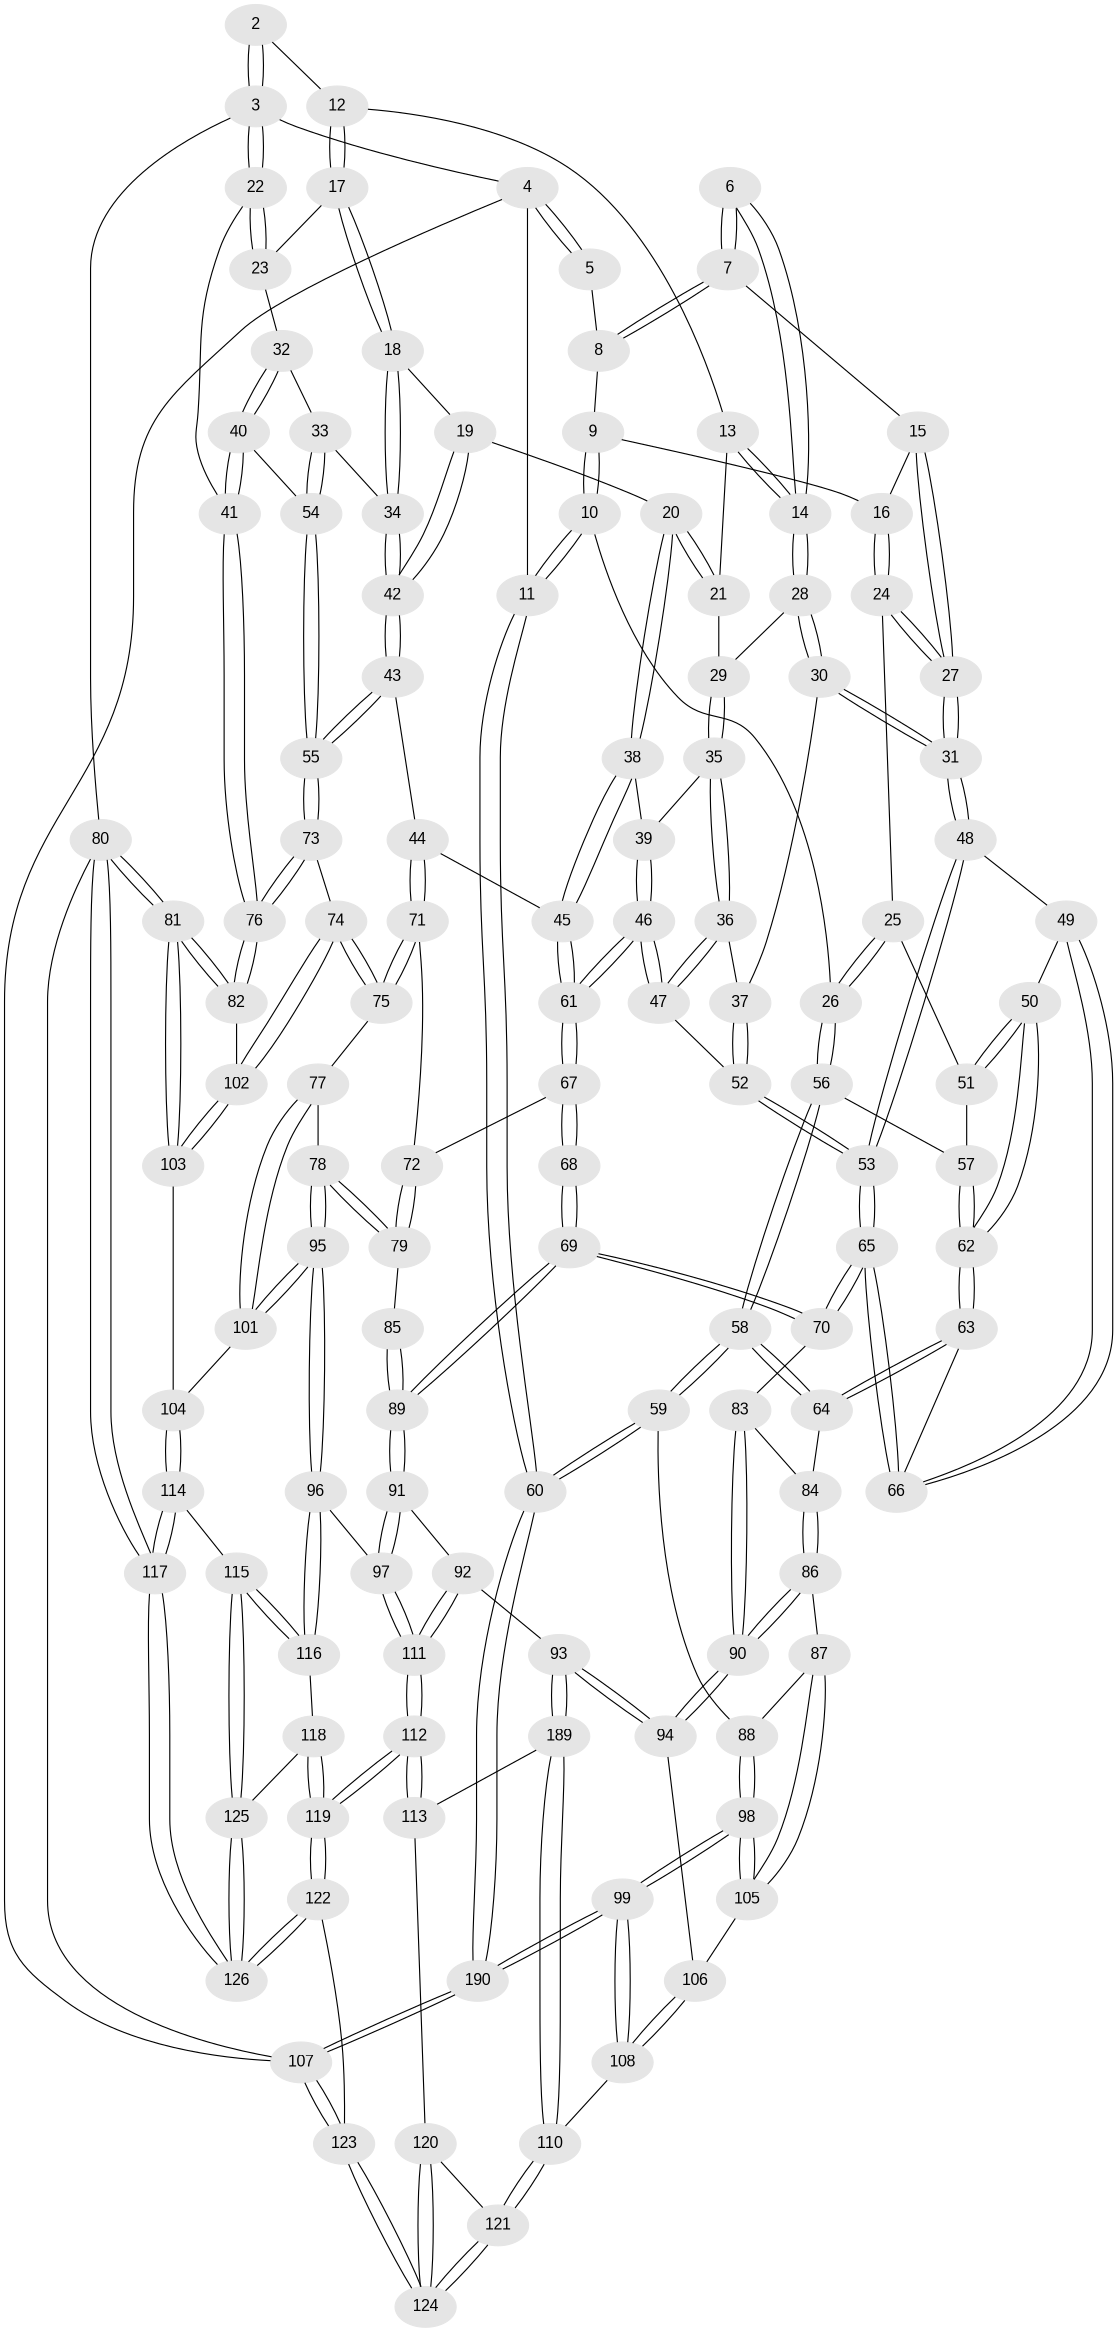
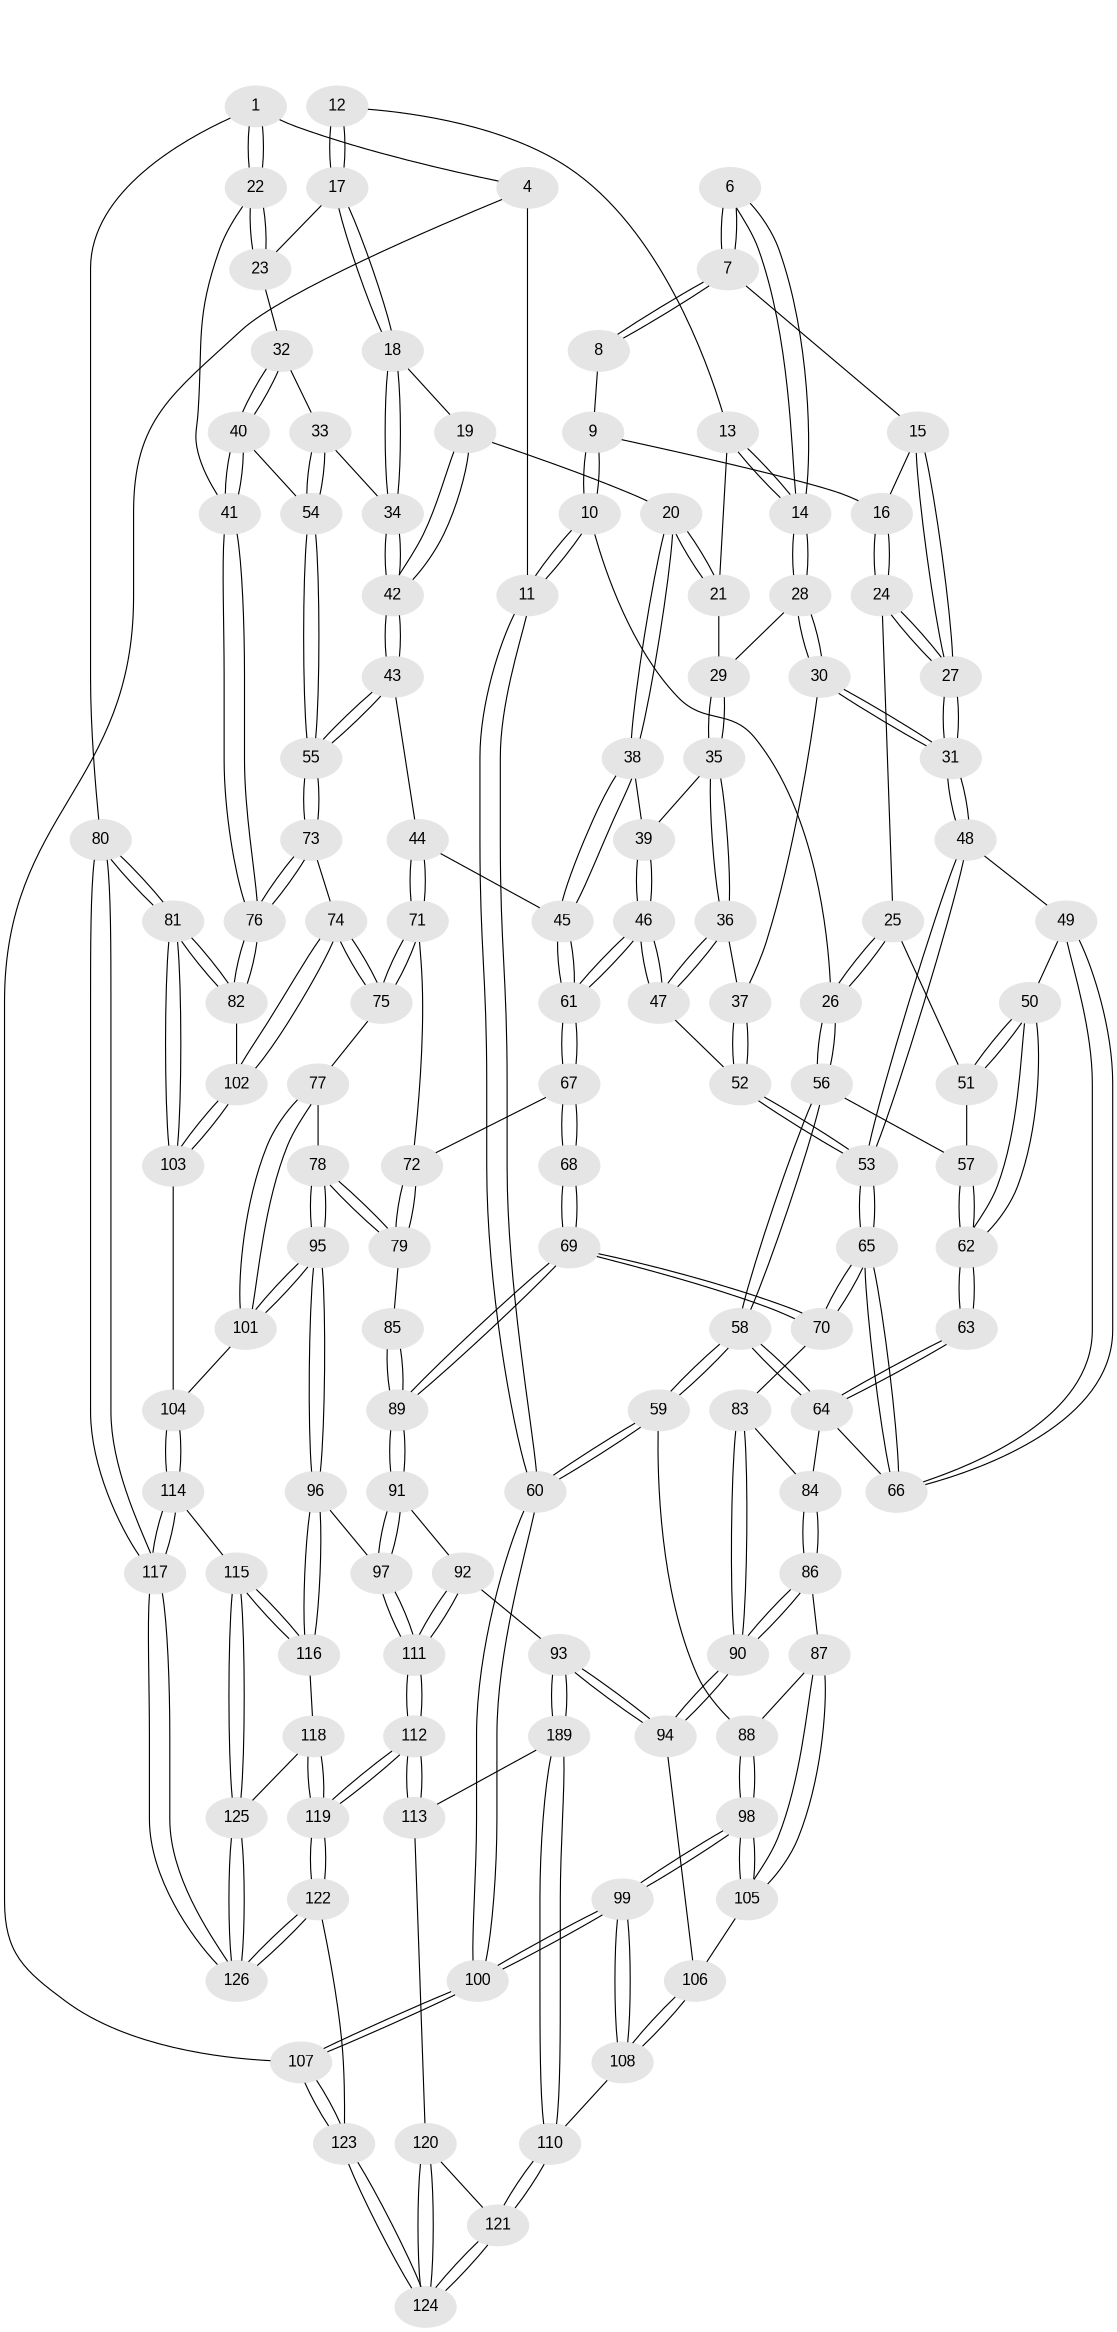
node "2": removed
node "3": label "3" -> "1"
node "5": removed
edge "63" -- "66": now "64" -- "66"
edge "80" -- "107": removed
node "190": label "190" -> "100"
